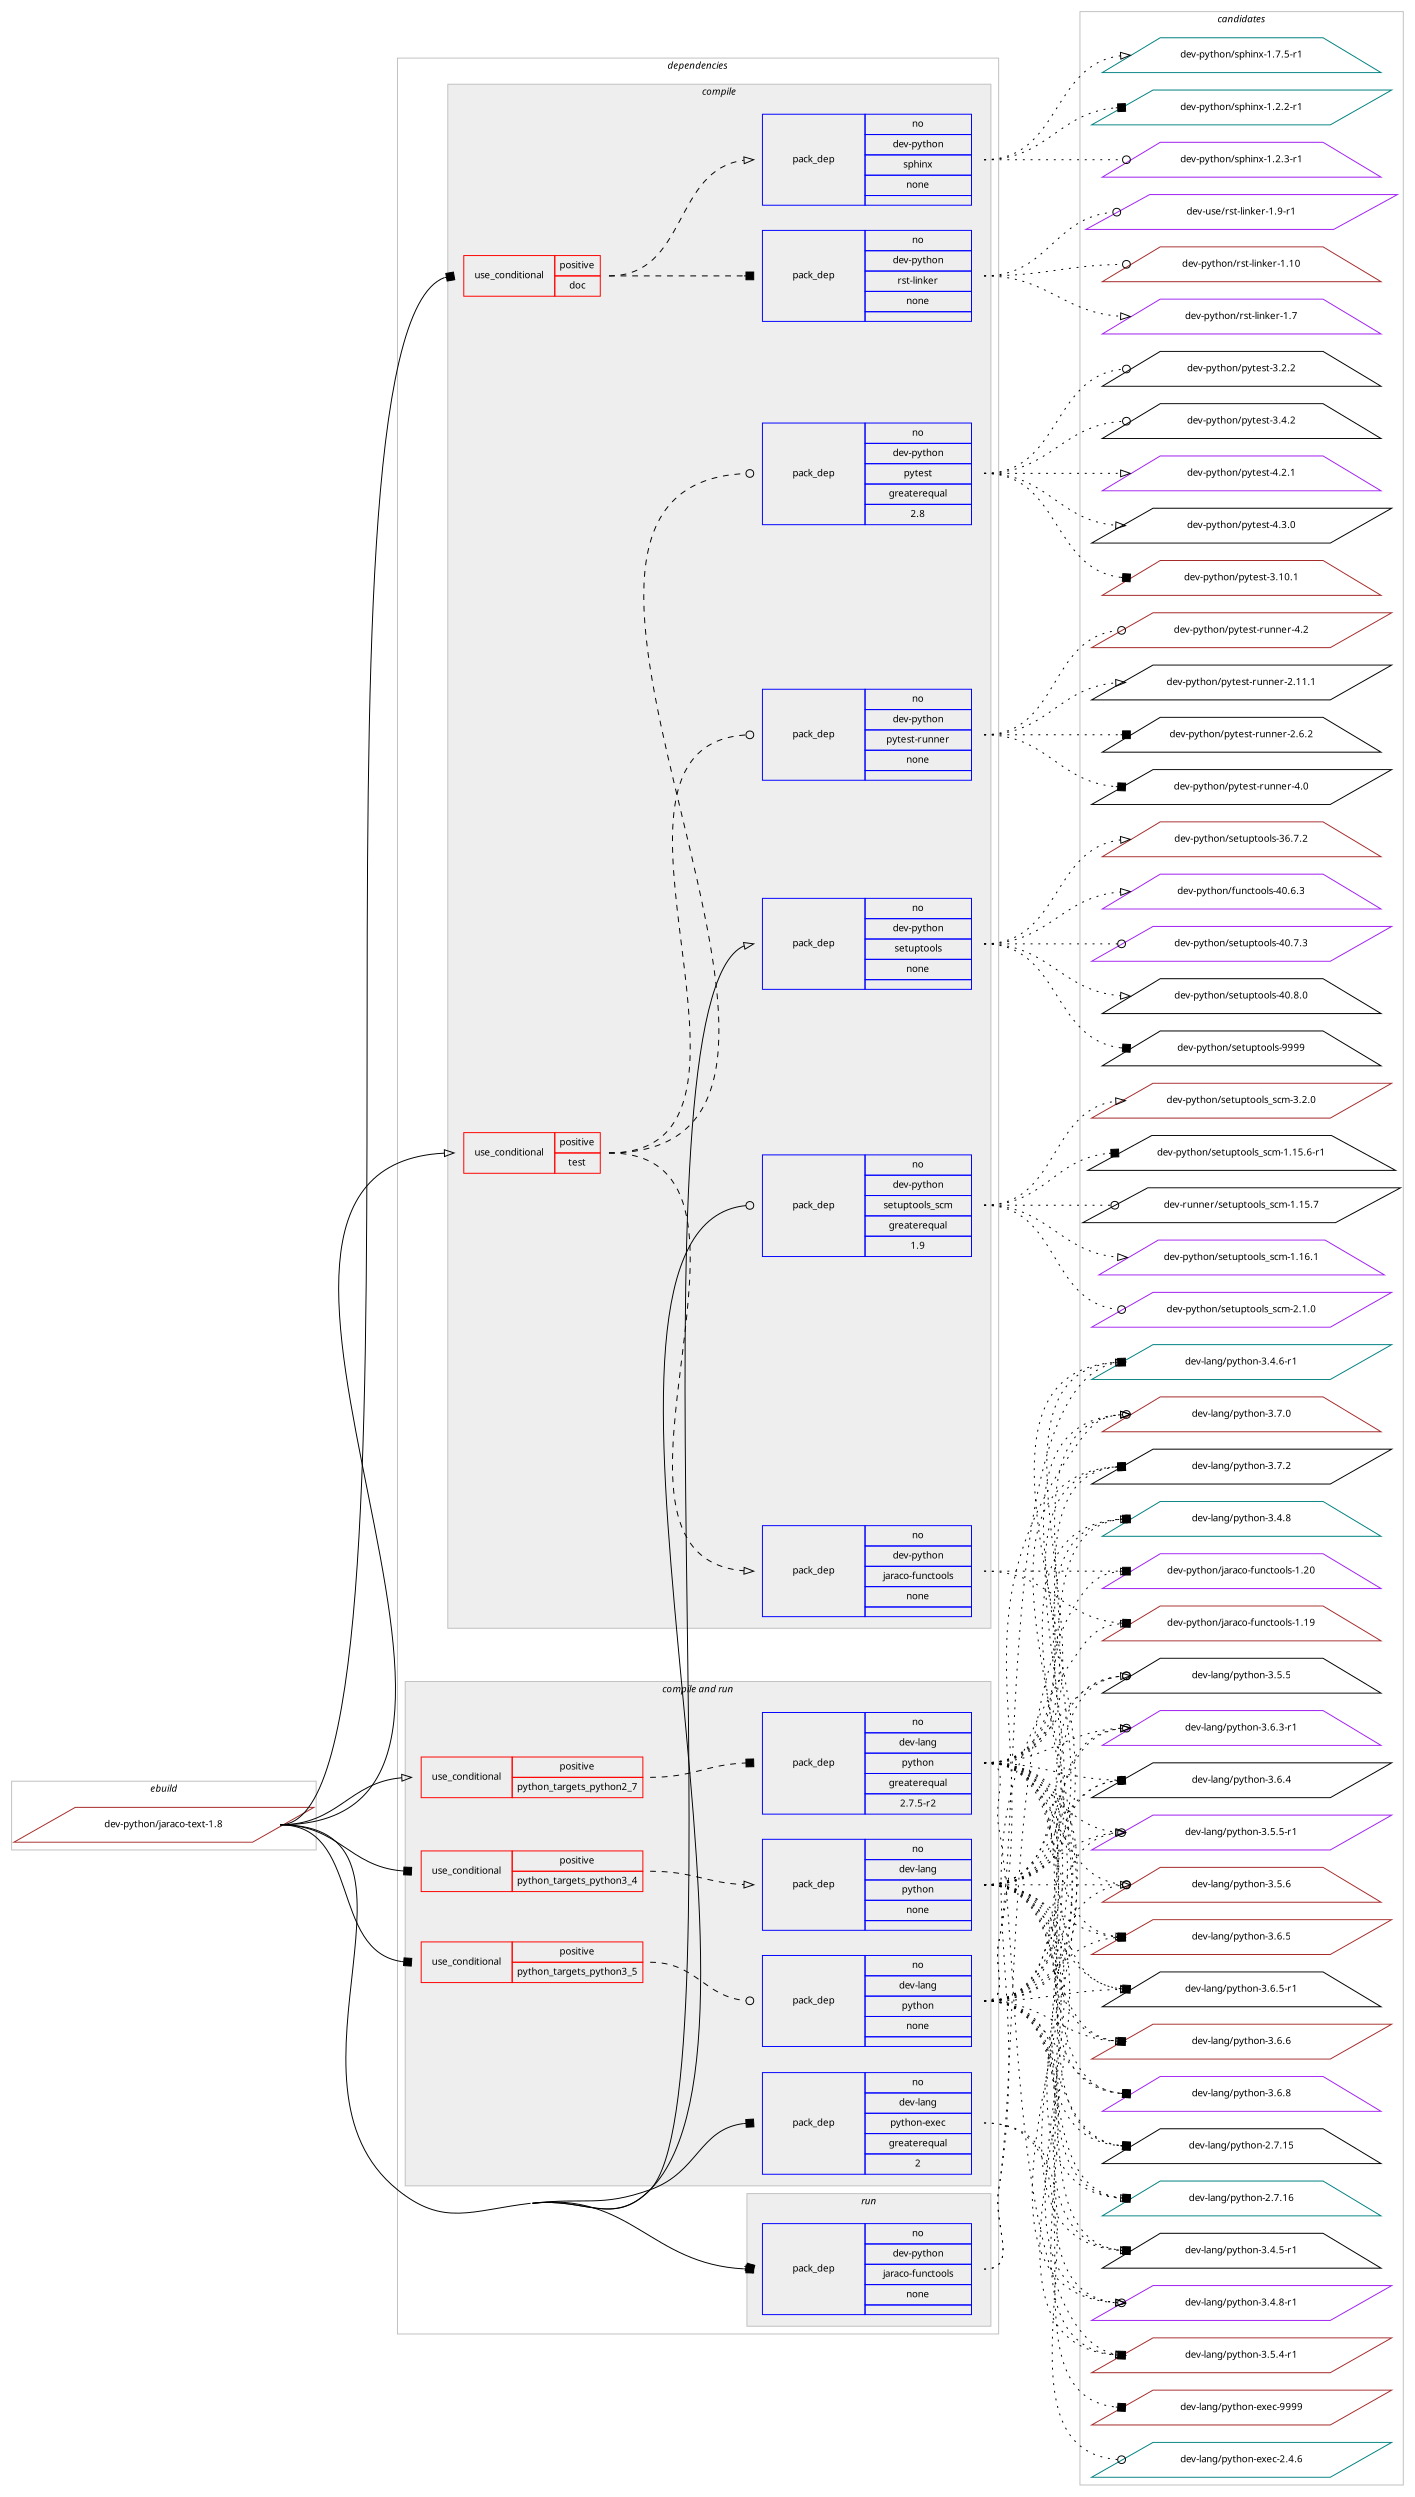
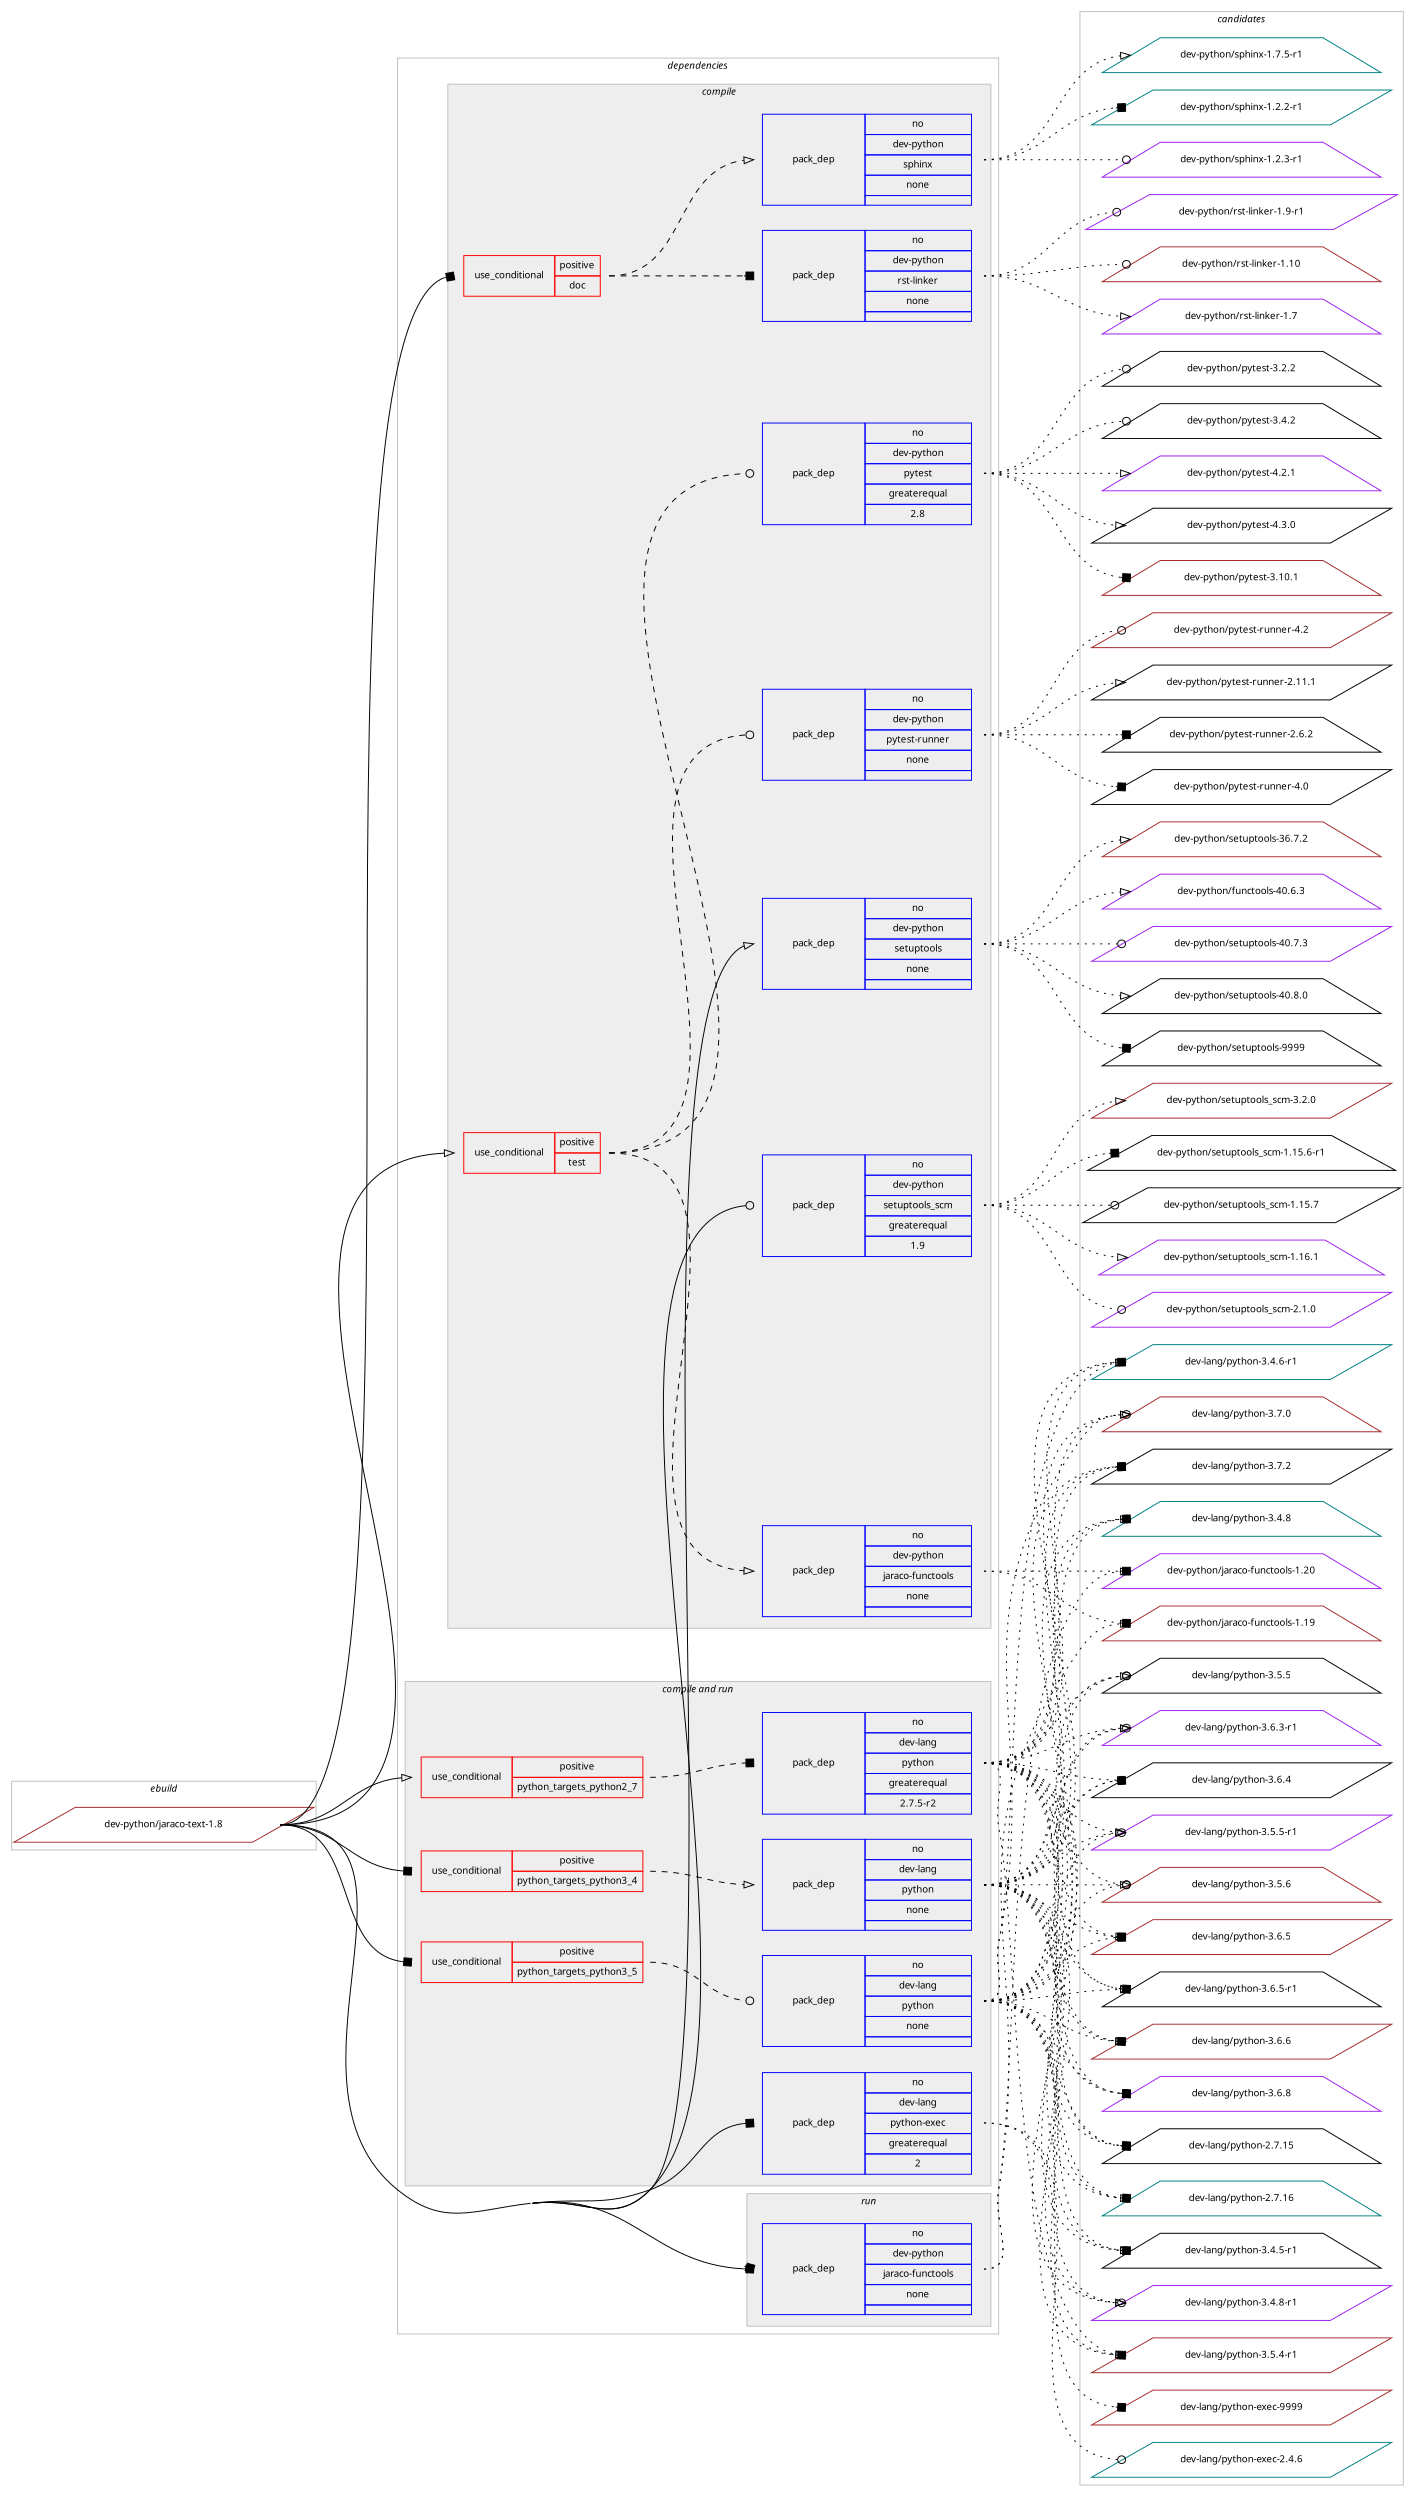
node "dev-use/rst-linker-1.9-r1": label "dev-use/rst-linker-1.9-r1" -> "dev-python/rst-linker-1.9-r1"
node "dev-runner/setuptools_scm-1.15.7": label "dev-runner/setuptools_scm-1.15.7" -> "dev-python/setuptools_scm-1.15.7"
